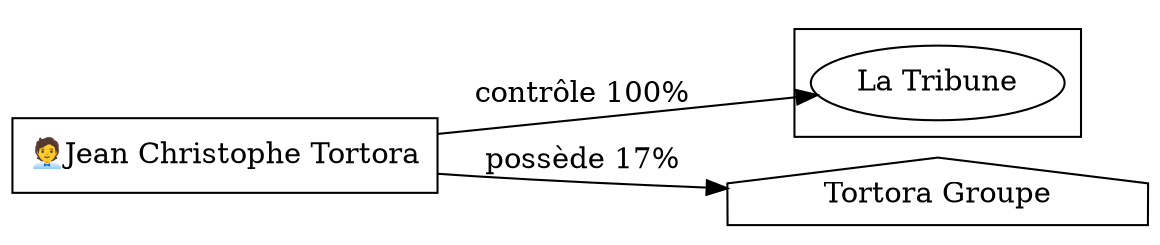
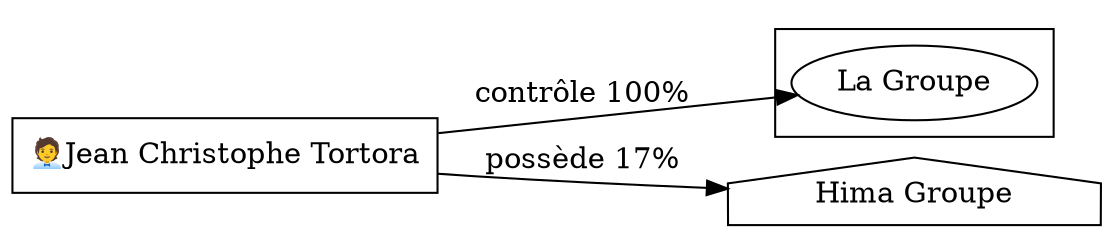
node "La Tribune": label "La Tribune" -> "La Groupe"
node "Tortora Groupe": label "Tortora Groupe" -> "Hima Groupe"
